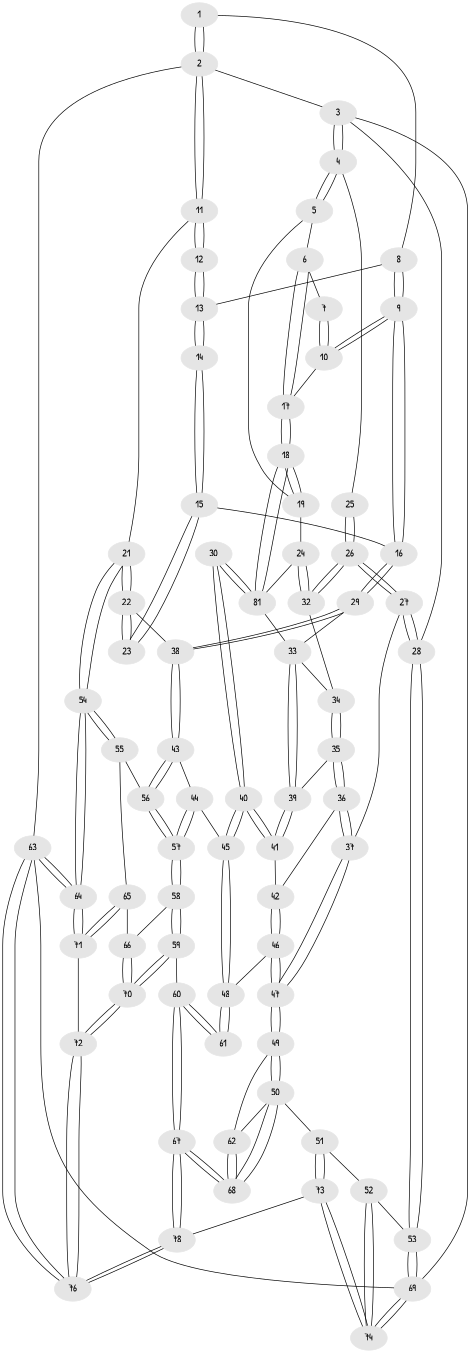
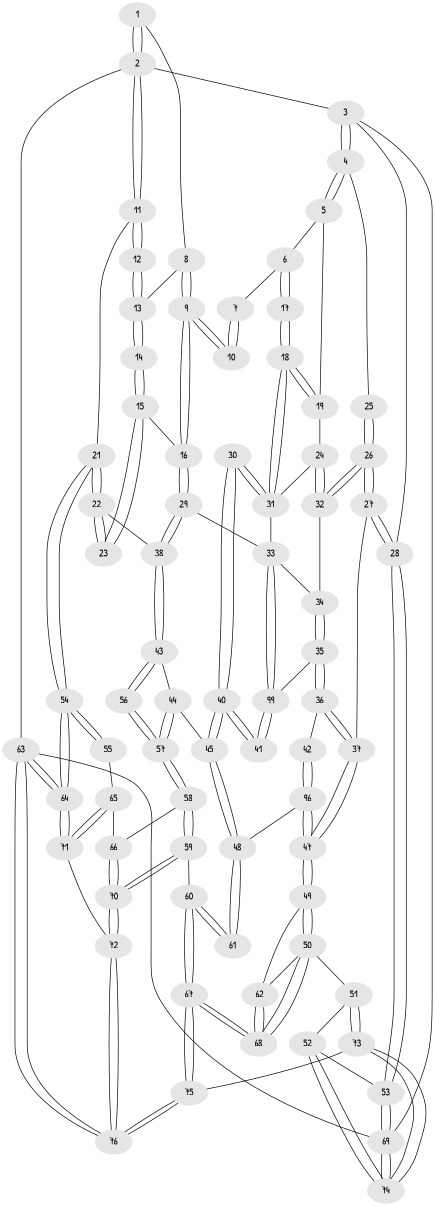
edge "10" -- "17": removed
node "81": label "81" -> "31"
edge "55" -- "56": removed
node "39": label "39" -> "99"
edge "41" -- "42": removed
node "46": label "46" -> "96"
node "78": label "78" -> "75"
